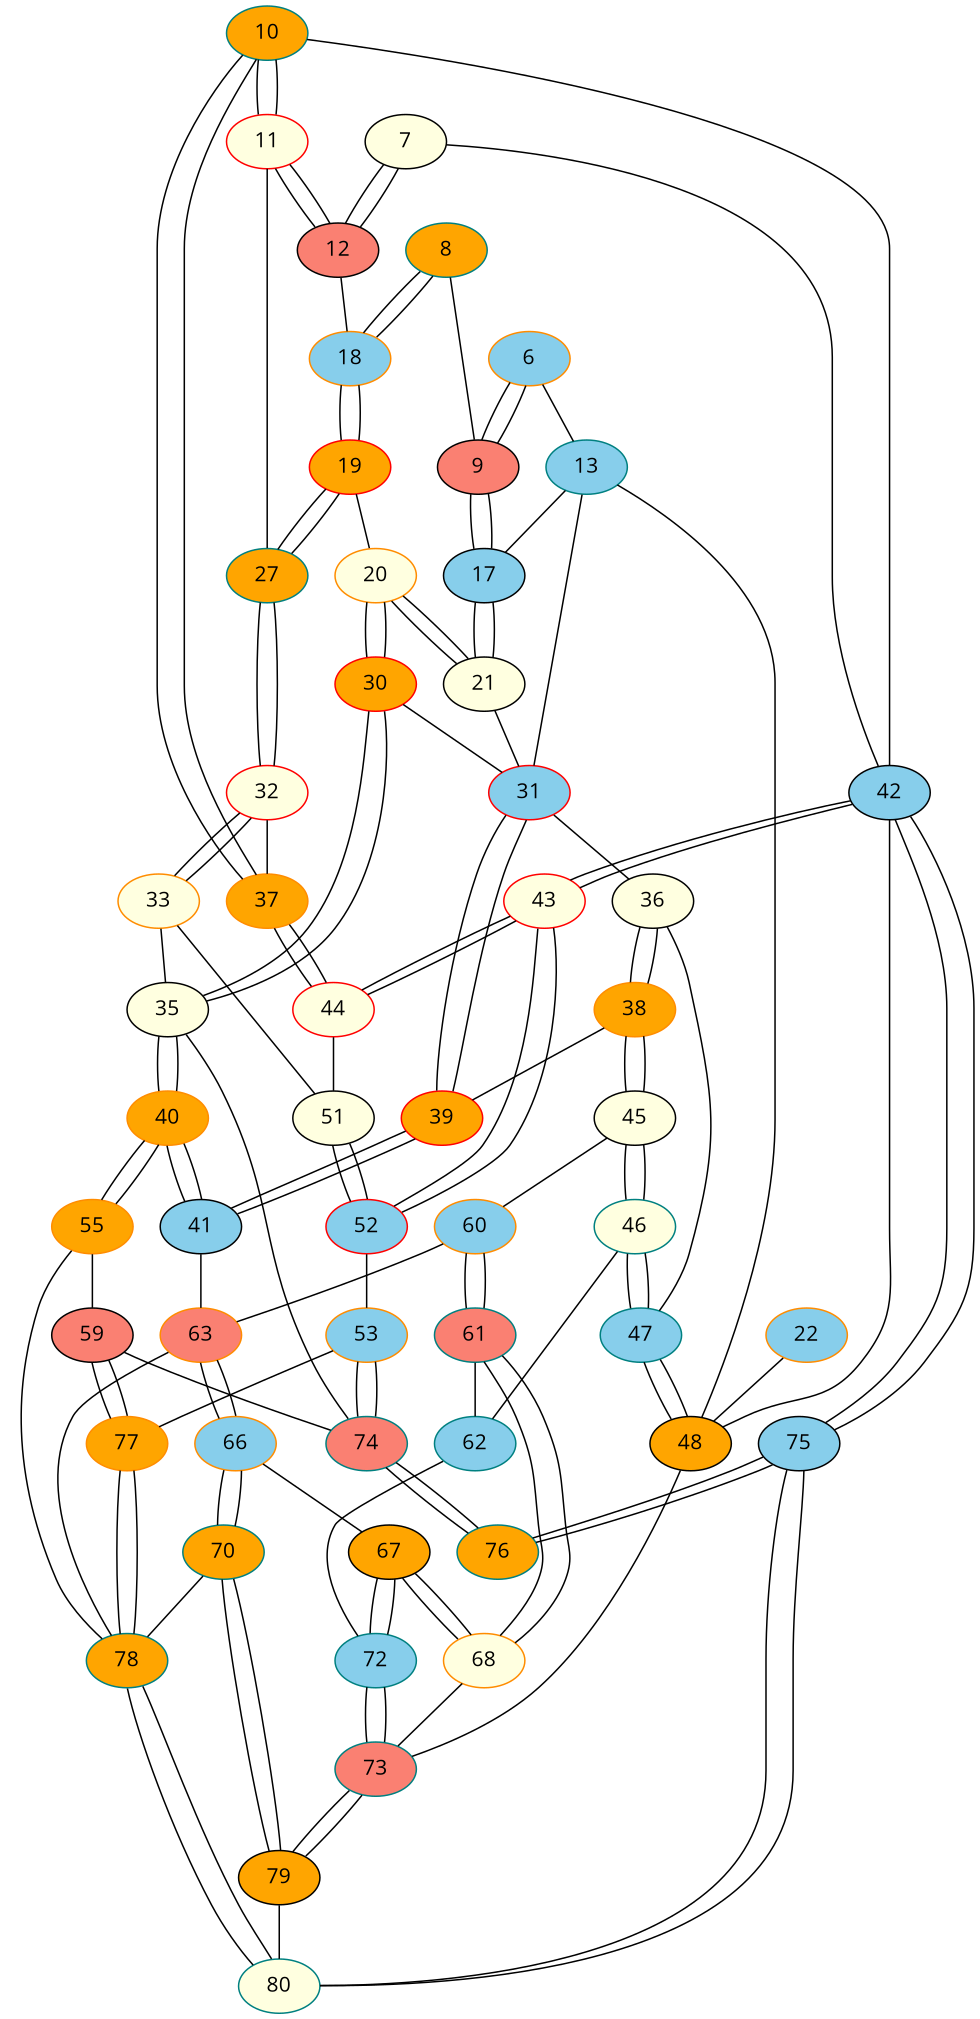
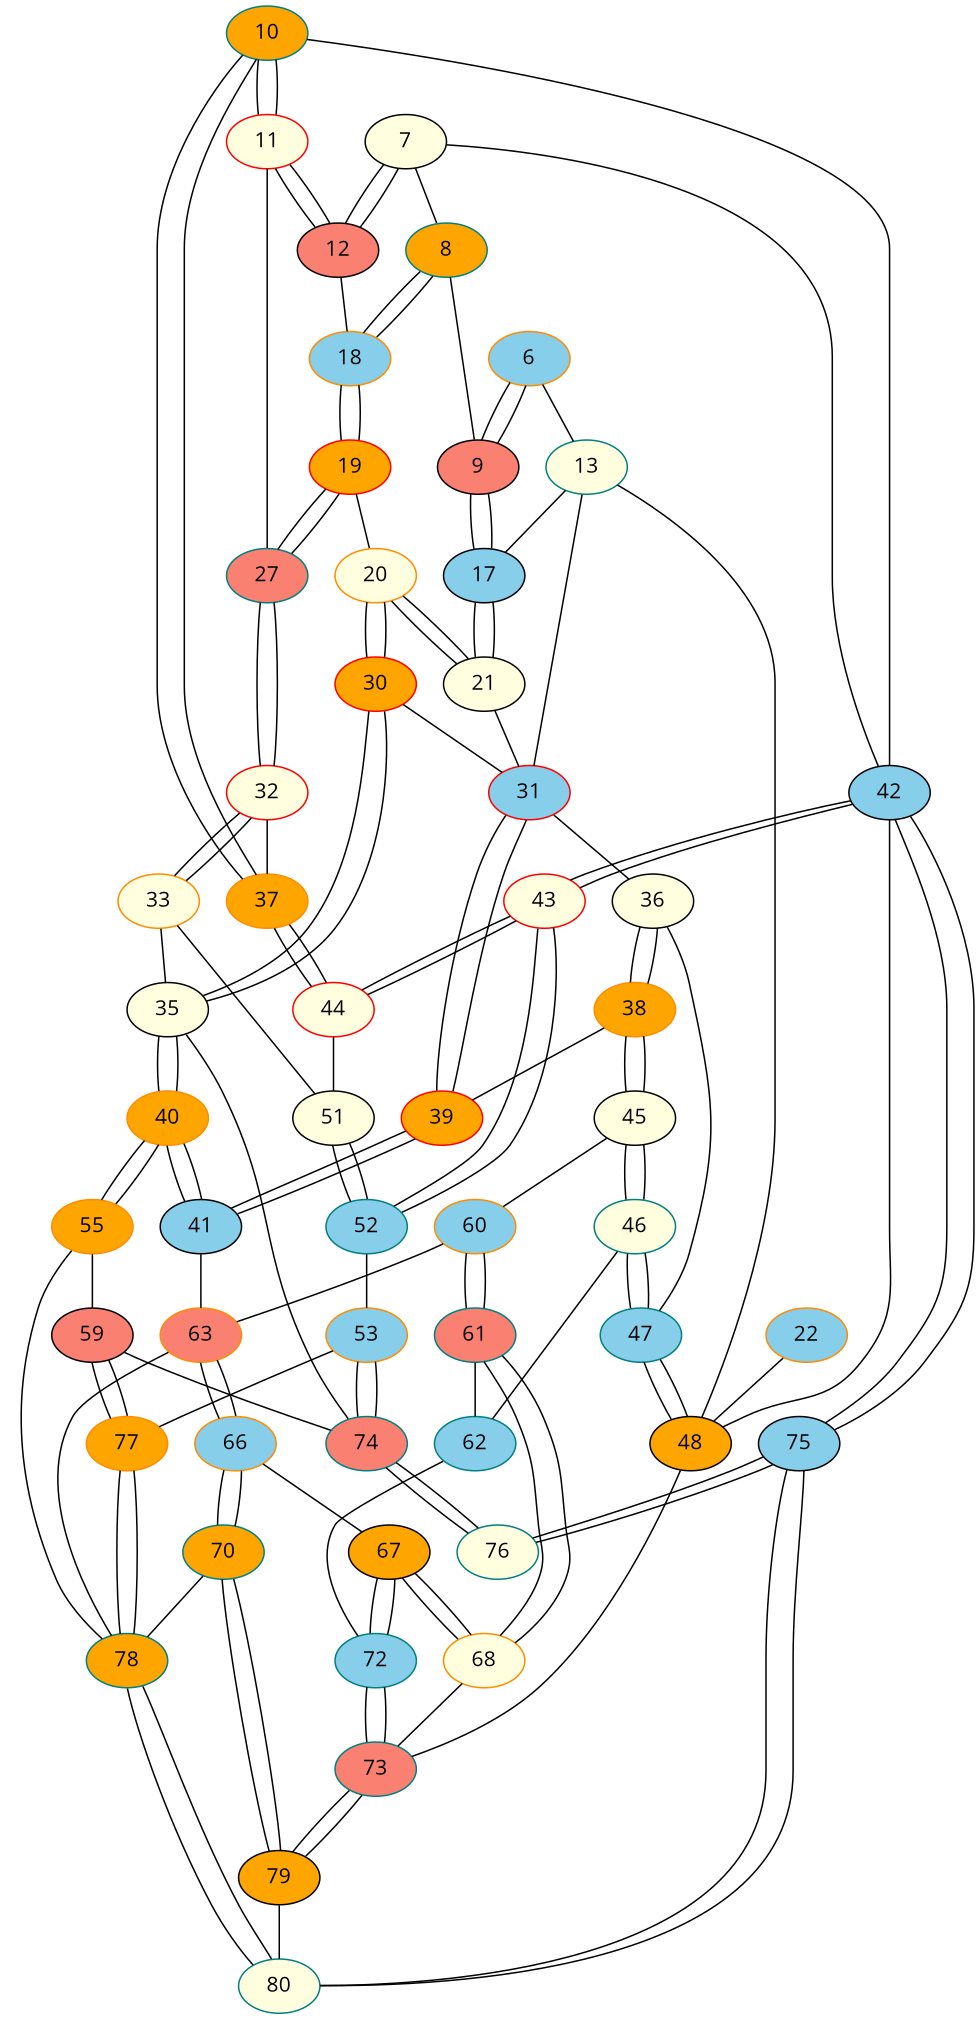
edge "7" -- "8": added
node "13": fillcolor skyblue -> lightyellow
node "27": fillcolor orange -> salmon
node "52": color red -> teal
node "76": fillcolor orange -> lightyellow
